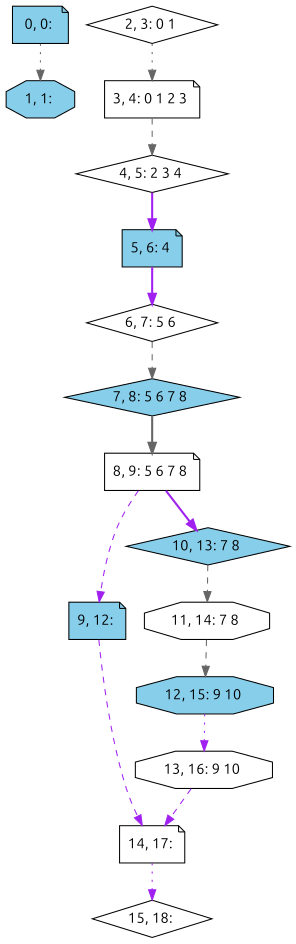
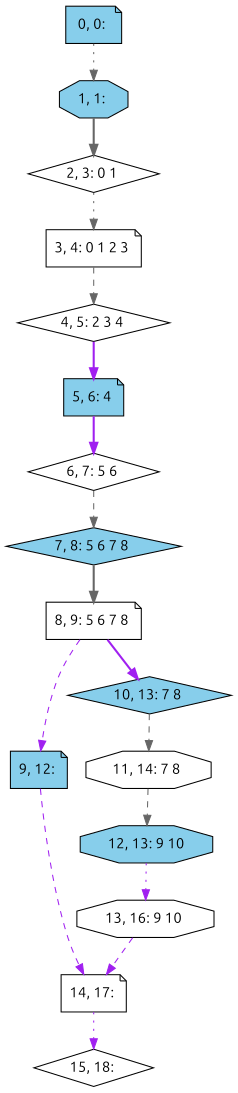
edge "1, 1:" -> "2, 3: 0 1": added
node "12, 15: 9 10": label "12, 15: 9 10" -> "12, 13: 9 10"
